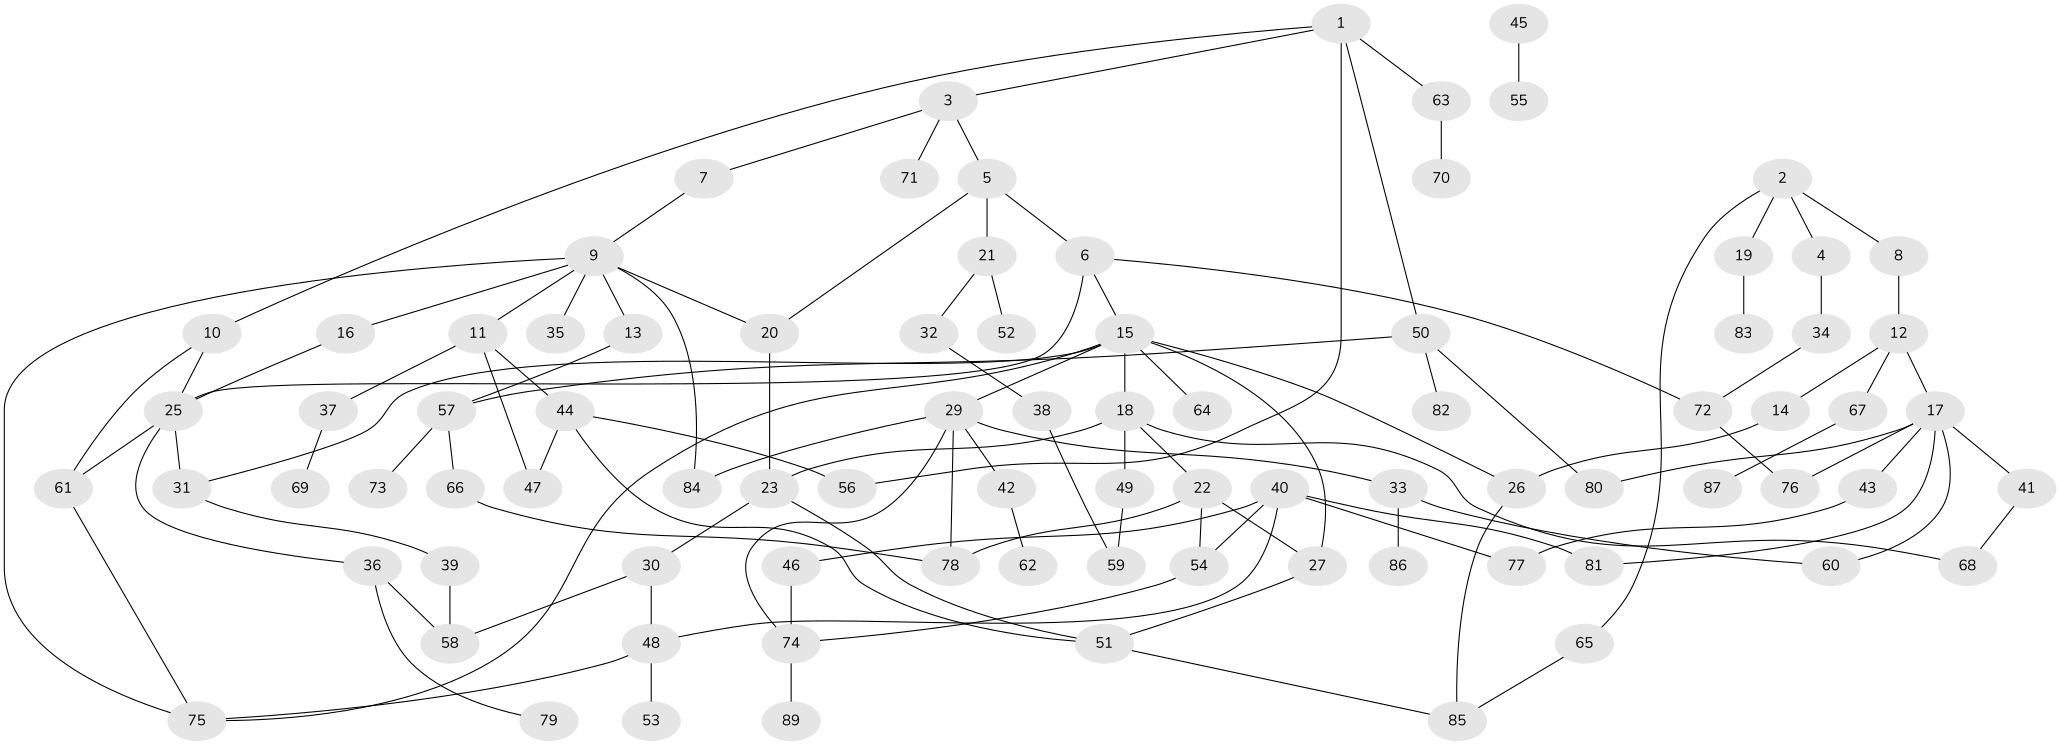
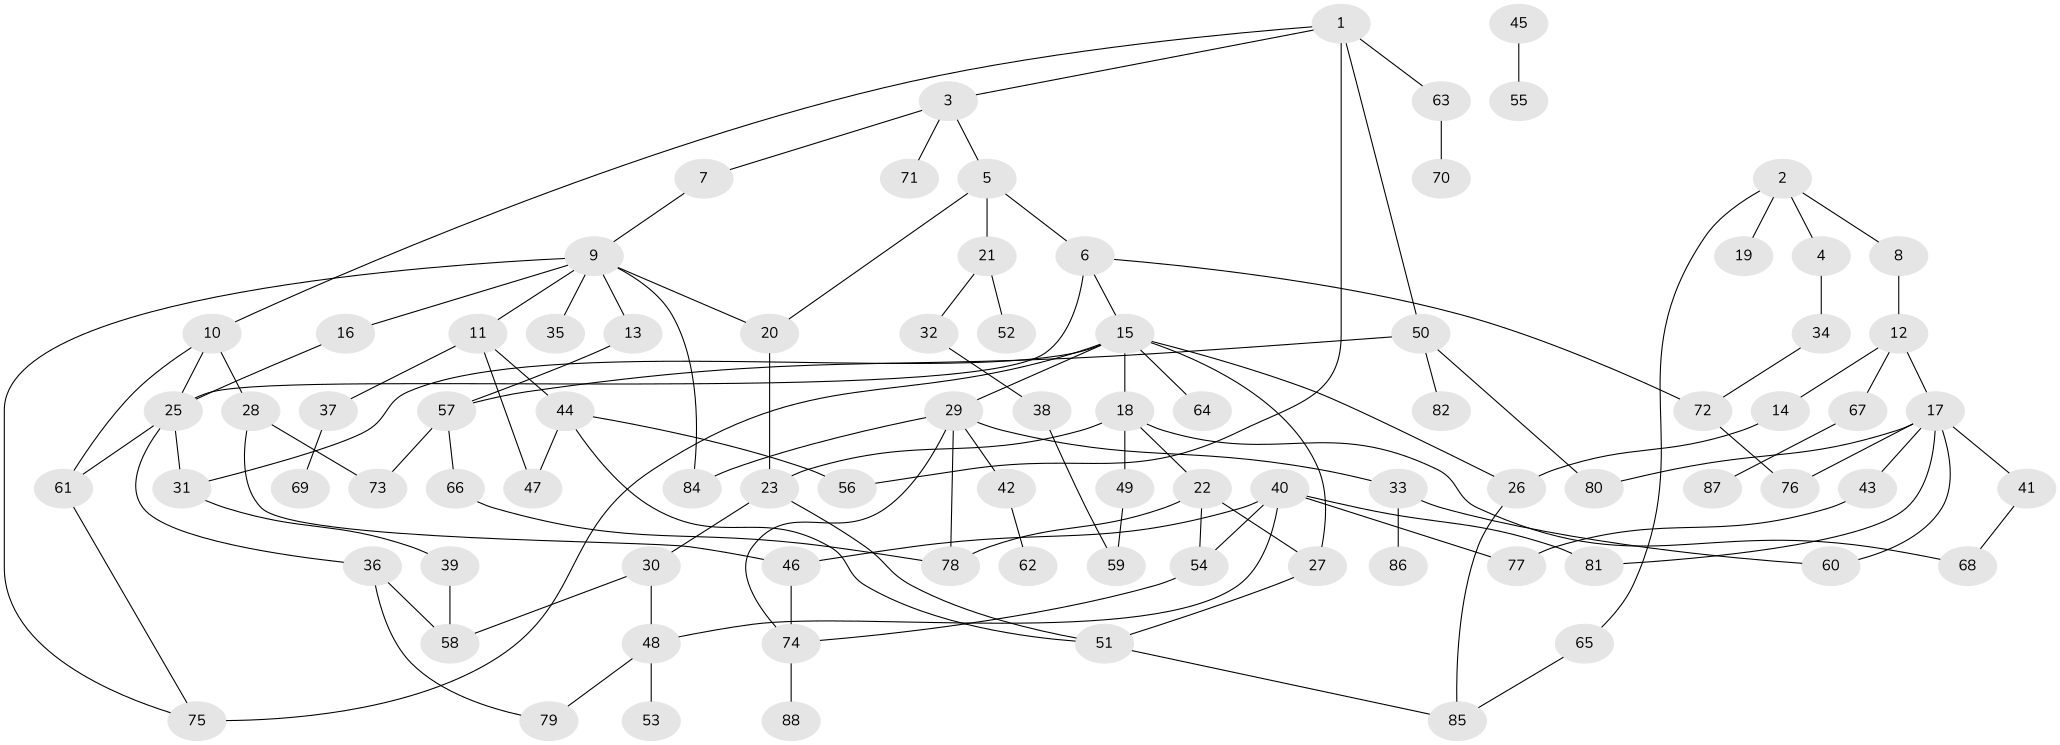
node "83": removed
node "28": added
edge "48" -- "75": now "48" -- "79"
node "89": label "89" -> "88"
